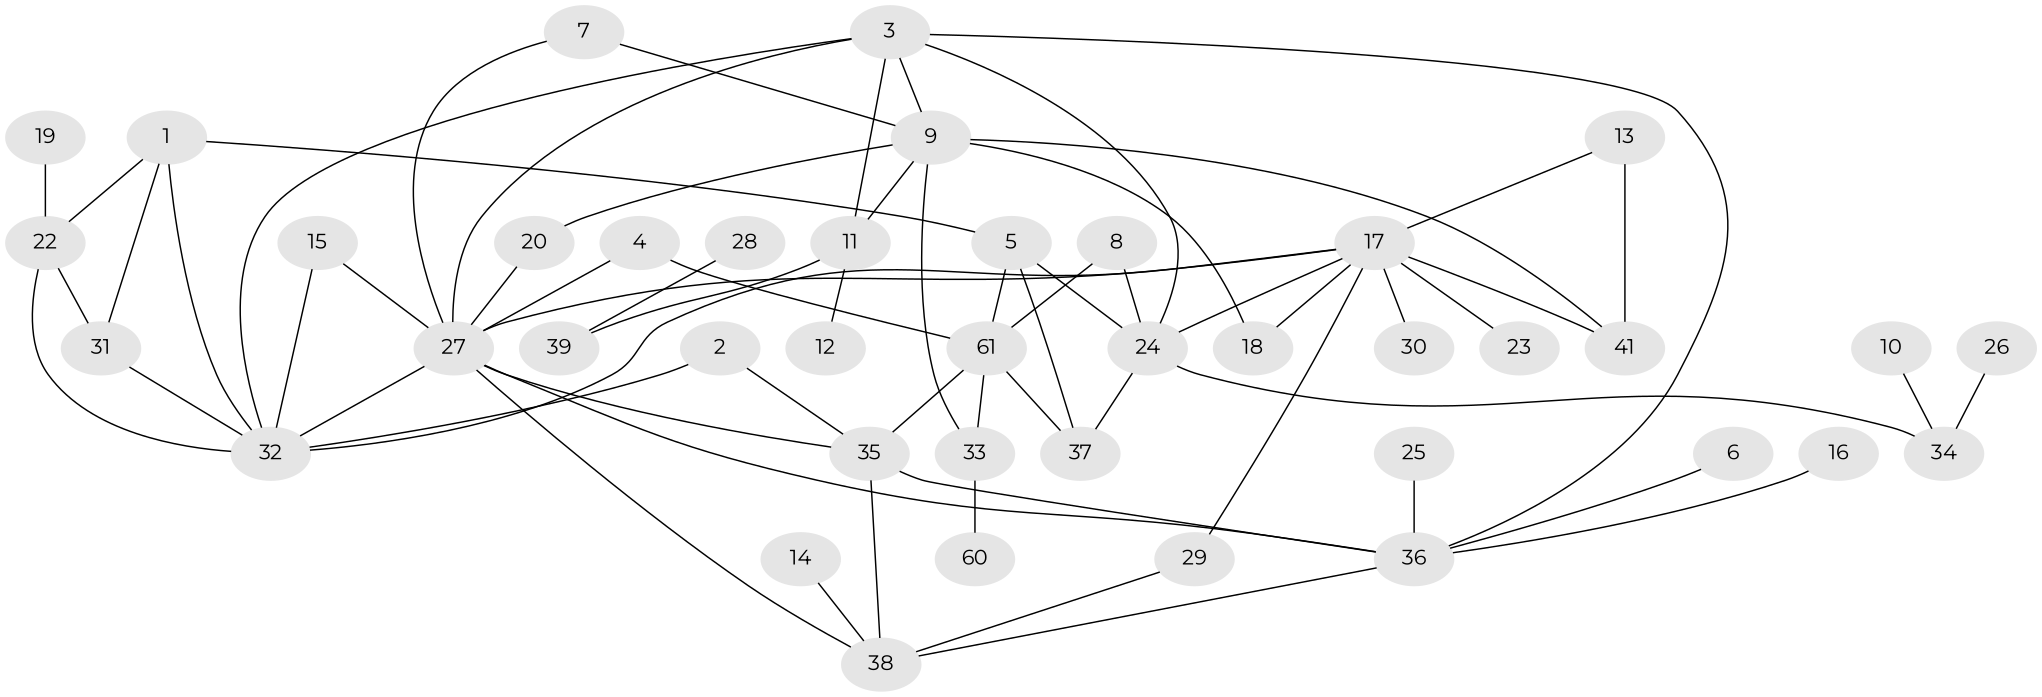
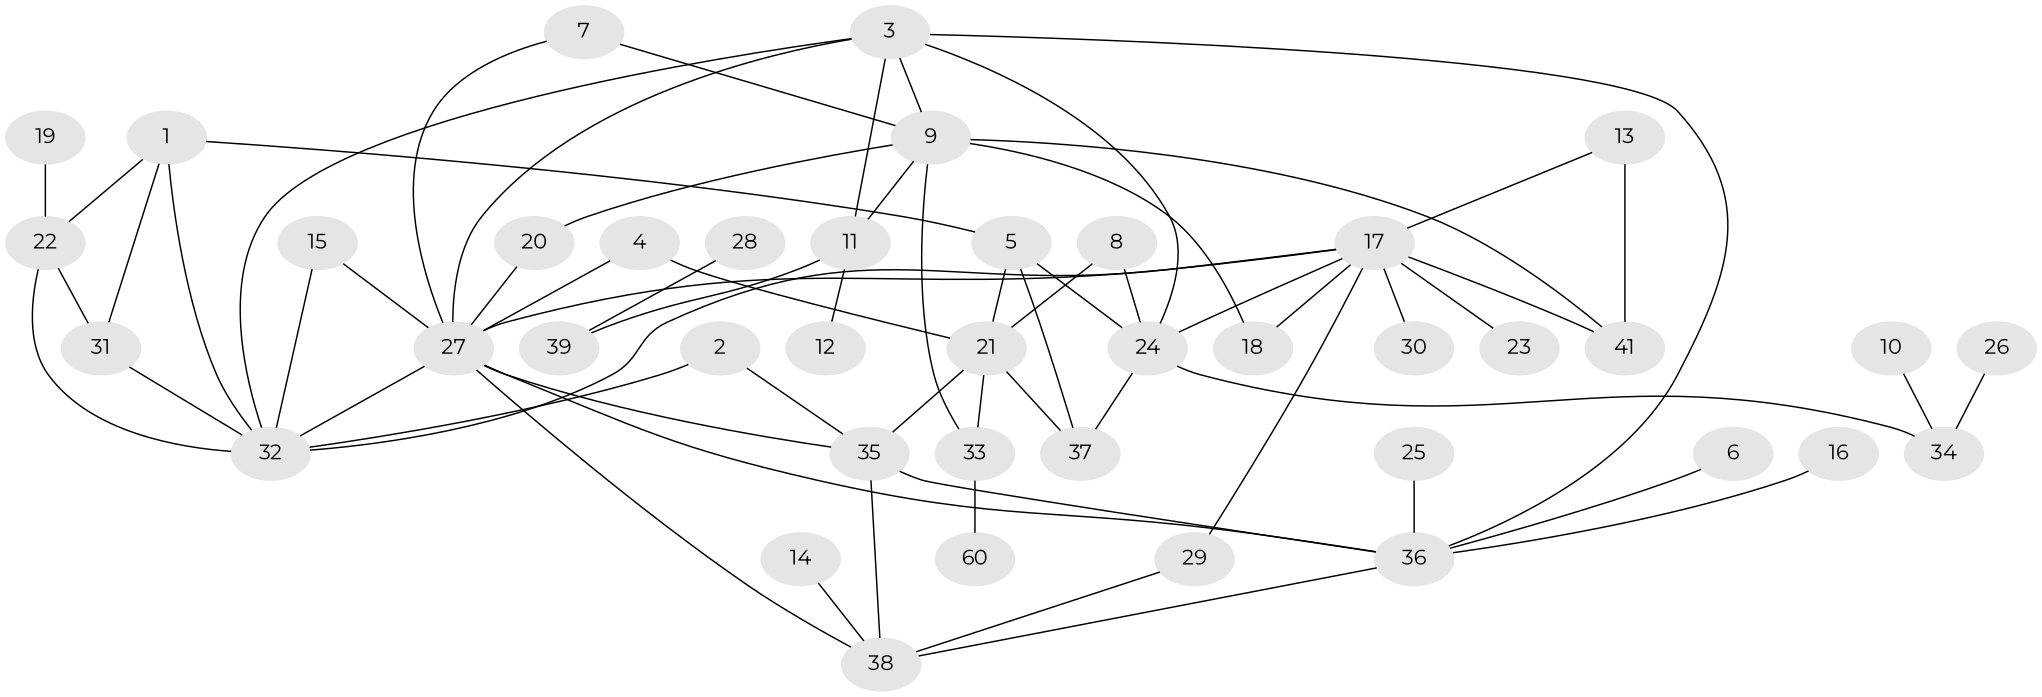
node "61": label "61" -> "21"
